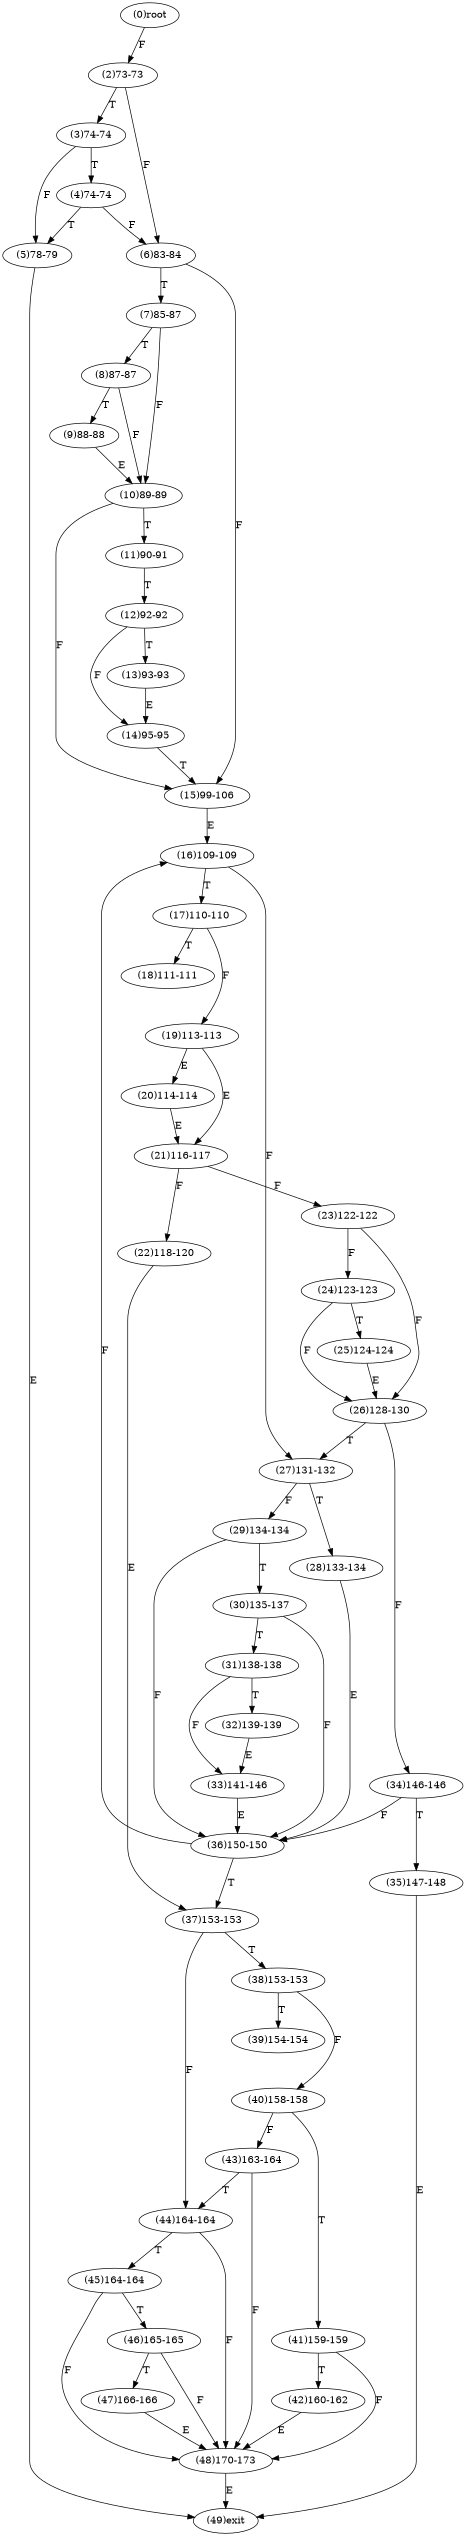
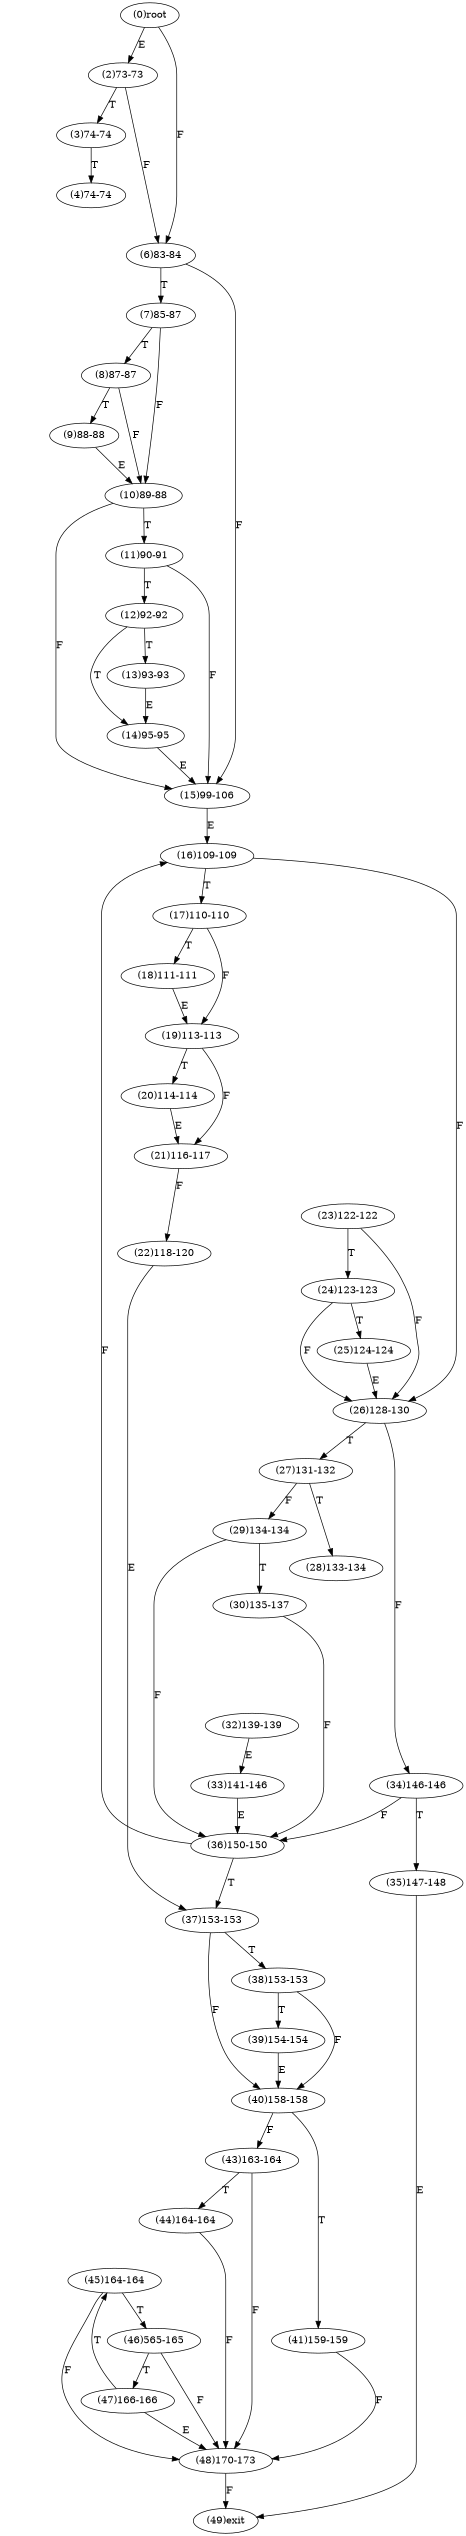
edge "(0)root" -> "(2)73-73": label "F" -> "E"
edge "(4)74-74" -> "(6)83-84": now "(0)root" -> "(6)83-84"
node "(5)78-79": removed
node "(10)89-89": label "(10)89-89" -> "(10)89-88"
edge "(11)90-91" -> "(15)99-106": added, label "F"
edge "(12)92-92" -> "(14)95-95": label "F" -> "T"
edge "(14)95-95" -> "(15)99-106": label "T" -> "E"
edge "(18)111-111" -> "(19)113-113": added, label "E"
edge "(19)113-113" -> "(20)114-114": label "E" -> "T"
edge "(19)113-113" -> "(21)116-117": label "E" -> "F"
edge "(16)109-109" -> "(27)131-132": now "(16)109-109" -> "(26)128-130"
edge "(21)116-117" -> "(23)122-122": removed, label "F"
edge "(23)122-122" -> "(24)123-123": label "F" -> "T"
node "(31)138-138": removed
edge "(28)133-134" -> "(36)150-150": removed, label "E"
edge "(37)153-153" -> "(44)164-164": now "(37)153-153" -> "(40)158-158"
edge "(39)154-154" -> "(40)158-158": added, label "E"
edge "(44)164-164" -> "(45)164-164": now "(47)166-166" -> "(45)164-164"
node "(46)165-165": label "(46)165-165" -> "(46)565-165"
node "(42)160-162": removed
edge "(48)170-173" -> "(49)exit": label "E" -> "F"
